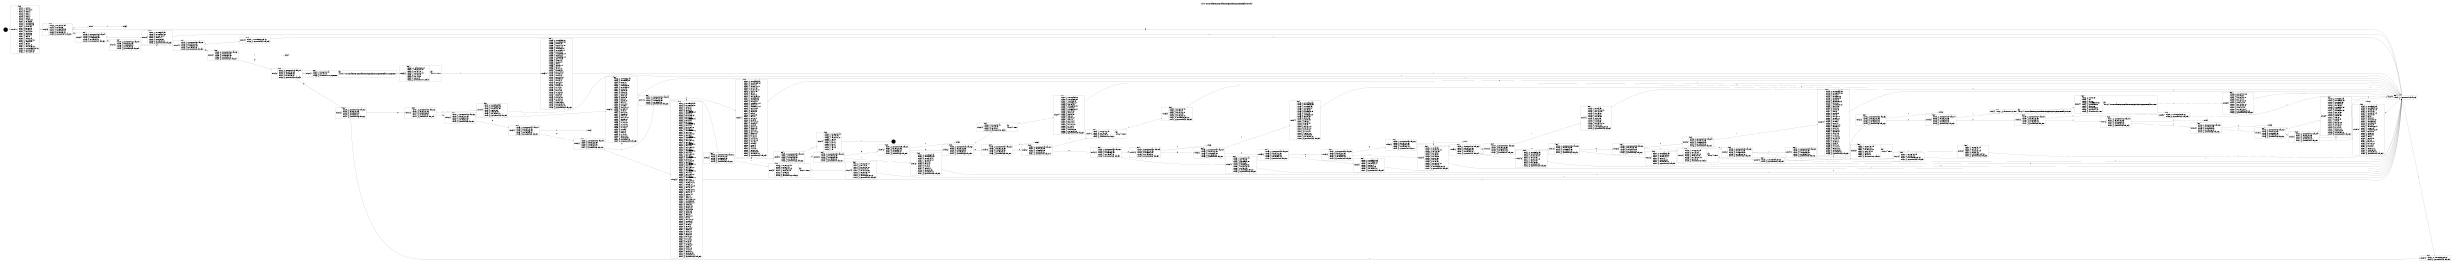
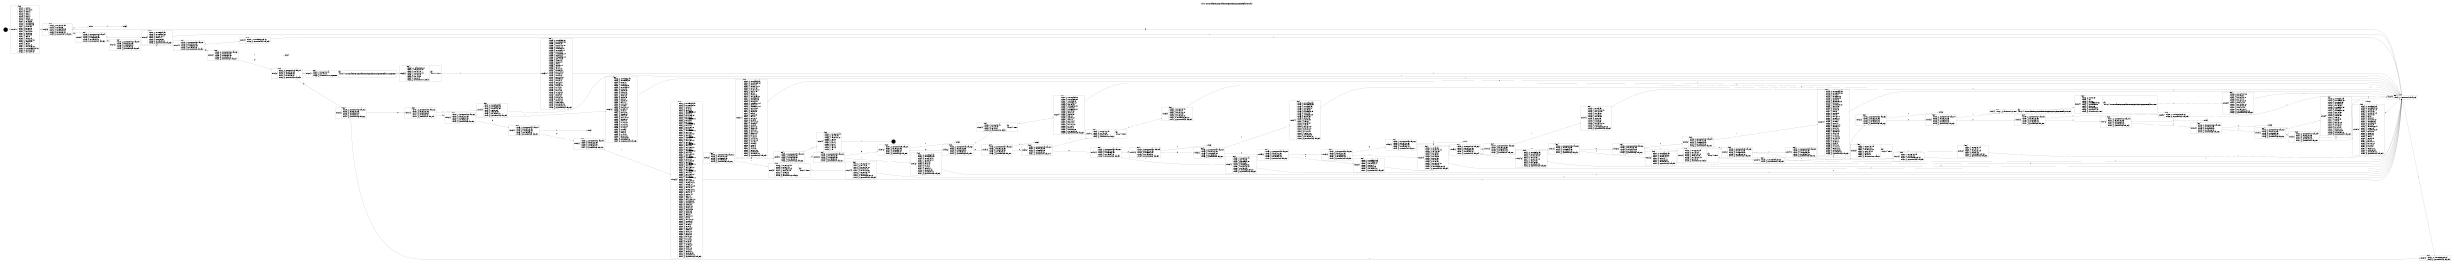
node "0x401977 [28]": removed
